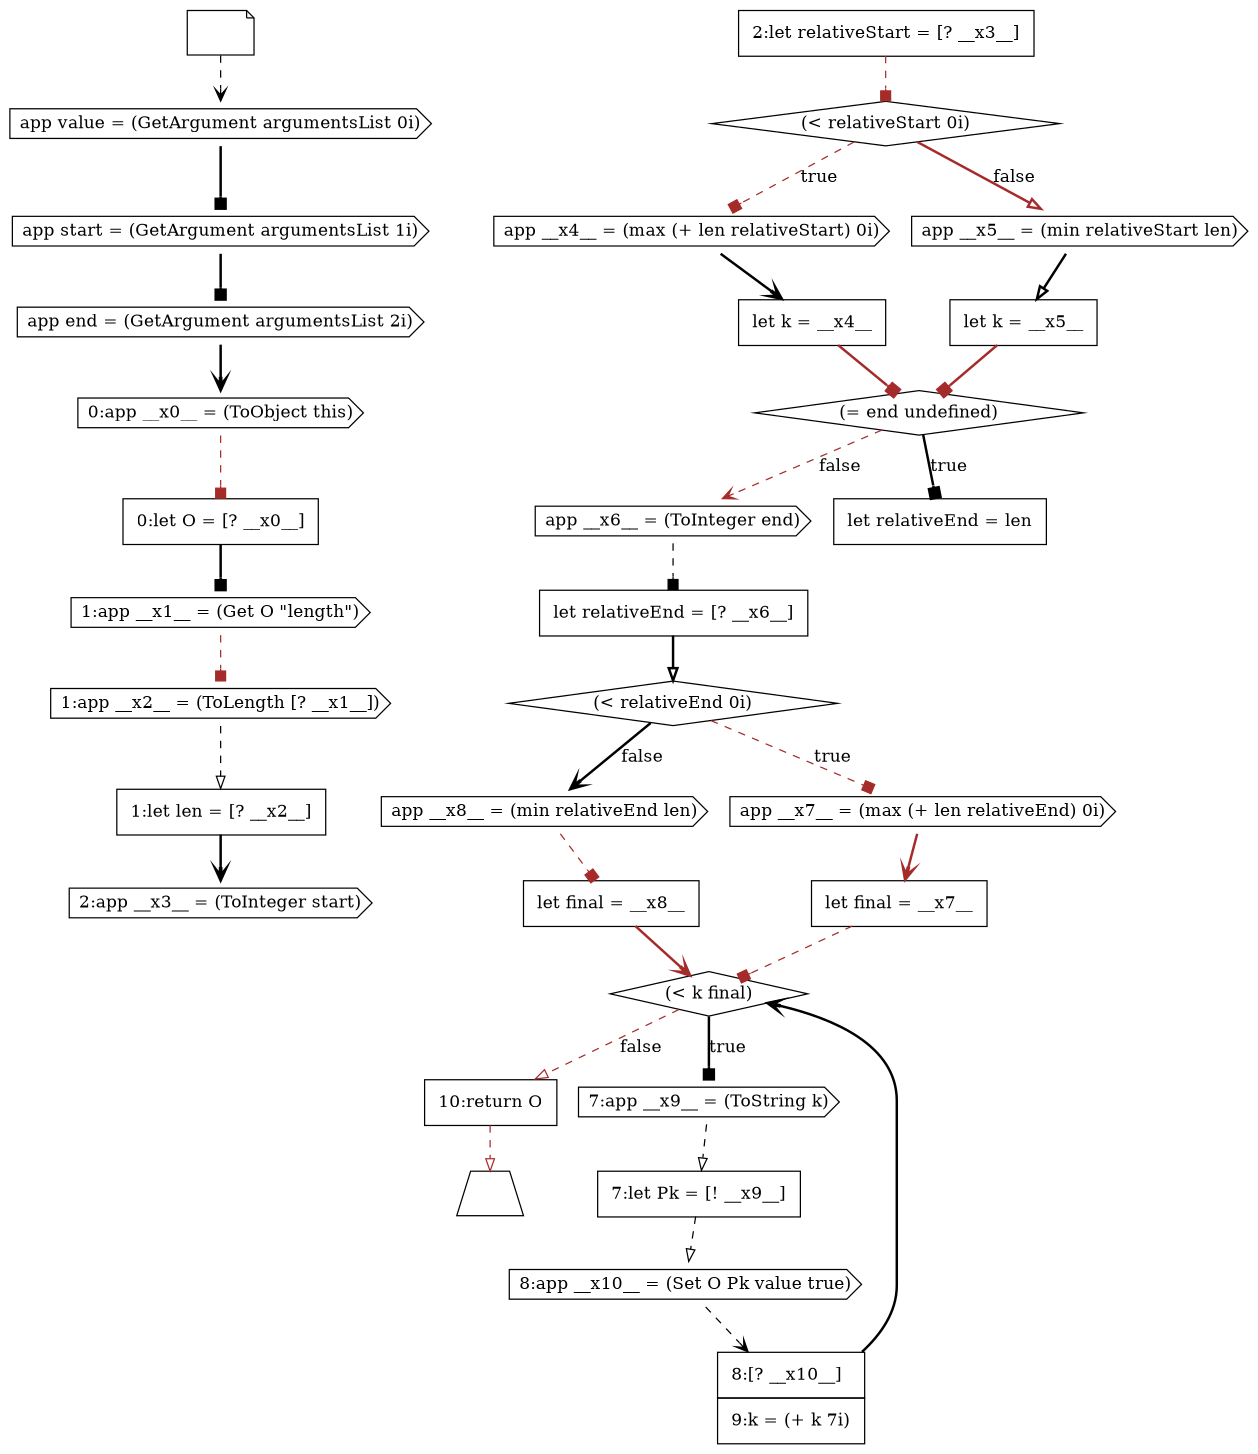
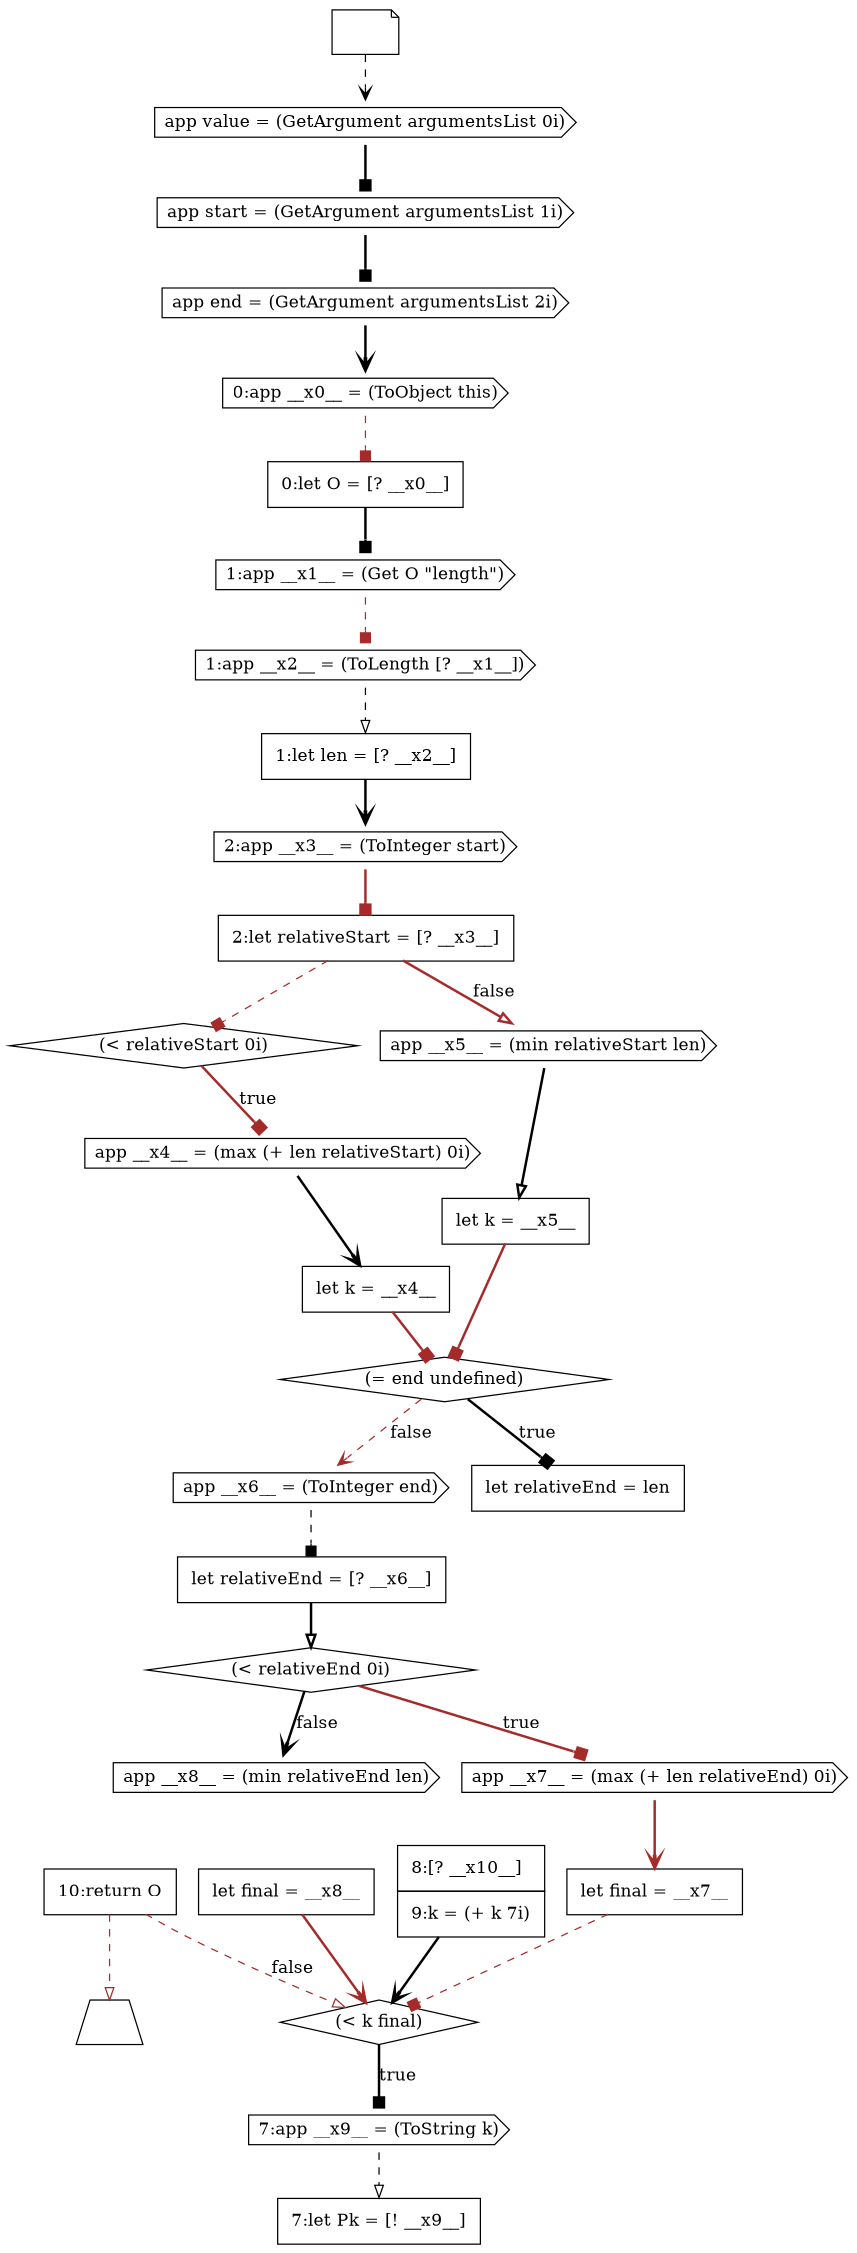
edge "(< relativeStart 0i)" -> "app __x4__ = (max (+ len relativeStart) 0i)": style dashed -> bold
edge "(< relativeStart 0i)" -> "app __x5__ = (min relativeStart len)": now "2:let relativeStart = [? __x3__]" -> "app __x5__ = (min relativeStart len)"
edge "(< relativeEnd 0i)" -> "app __x7__ = (max (+ len relativeEnd) 0i)": style dashed -> bold
edge "app __x8__ = (min relativeEnd len)" -> "let final = __x8__": removed
edge "2:app __x3__ = (ToInteger start)" -> "2:let relativeStart = [? __x3__]": added
edge "(< k final)" -> "10:return O": reversed
node "8:app __x10__ = (Set O Pk value true)": removed
